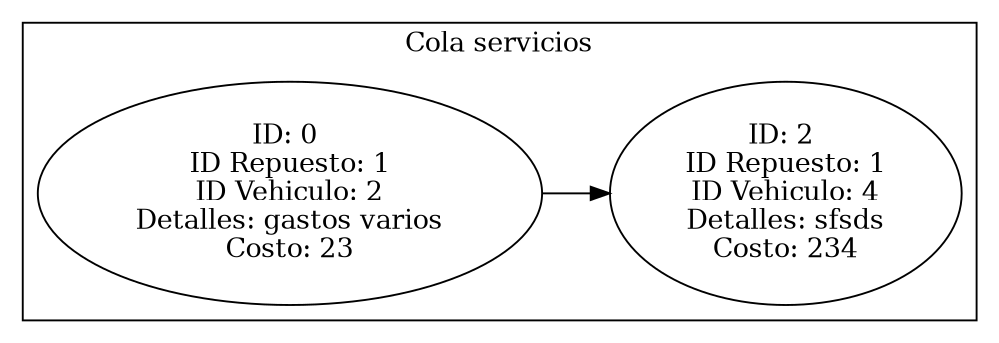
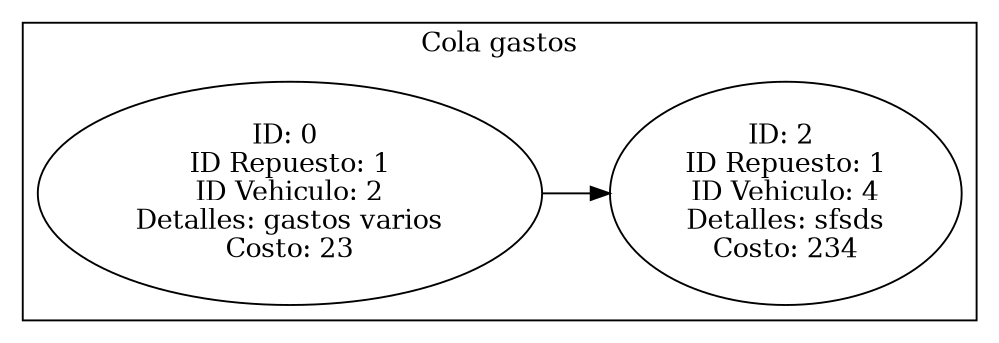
cluster "Cola servicios": label "Cola servicios" -> "Cola gastos"
